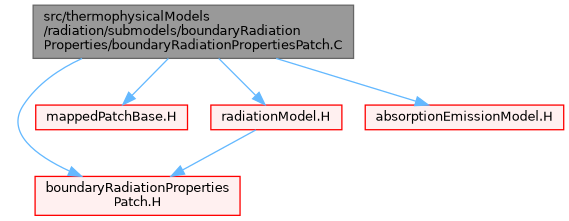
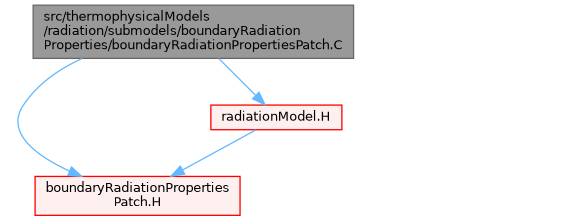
node "mappedPatchBase.H": removed
node "absorptionEmissionModel.H": removed
